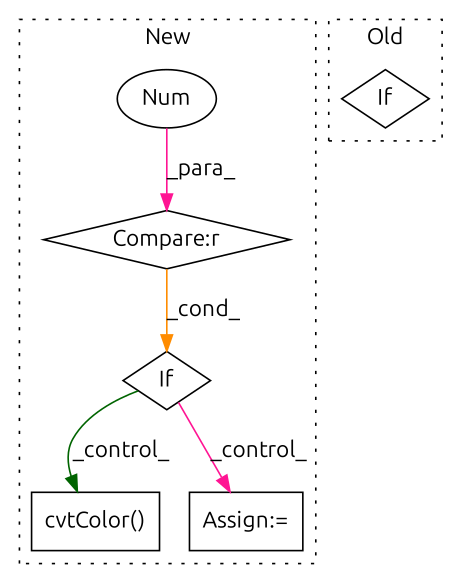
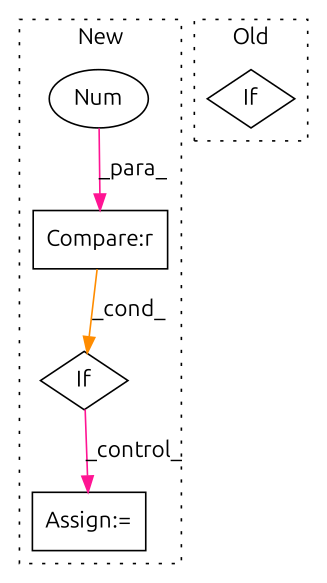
node "Compare:r": shape diamond -> box
node "cvtColor()": removed
